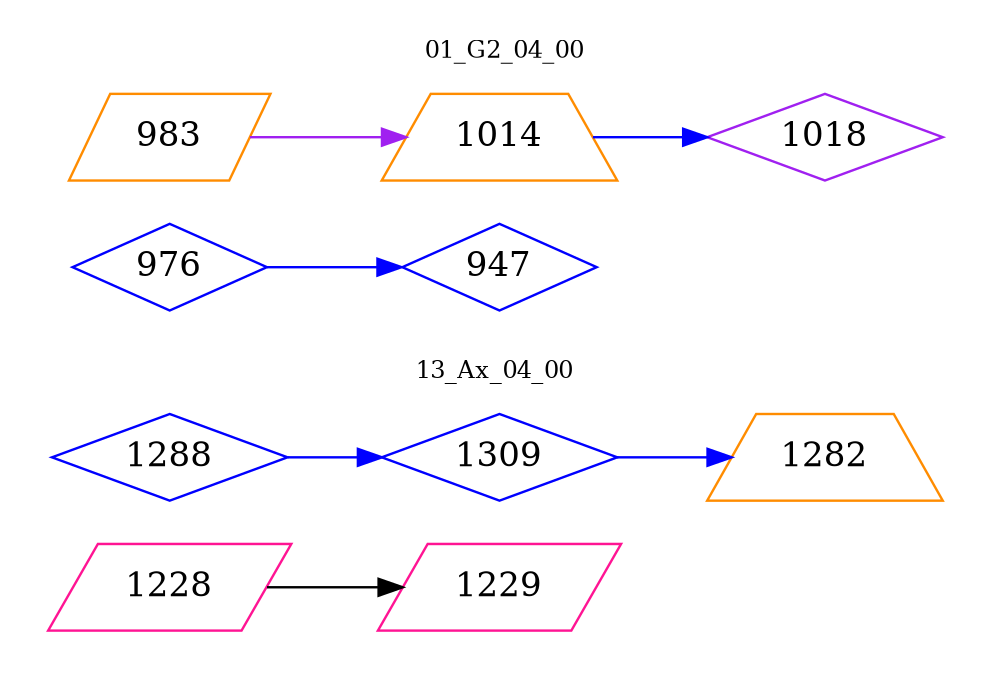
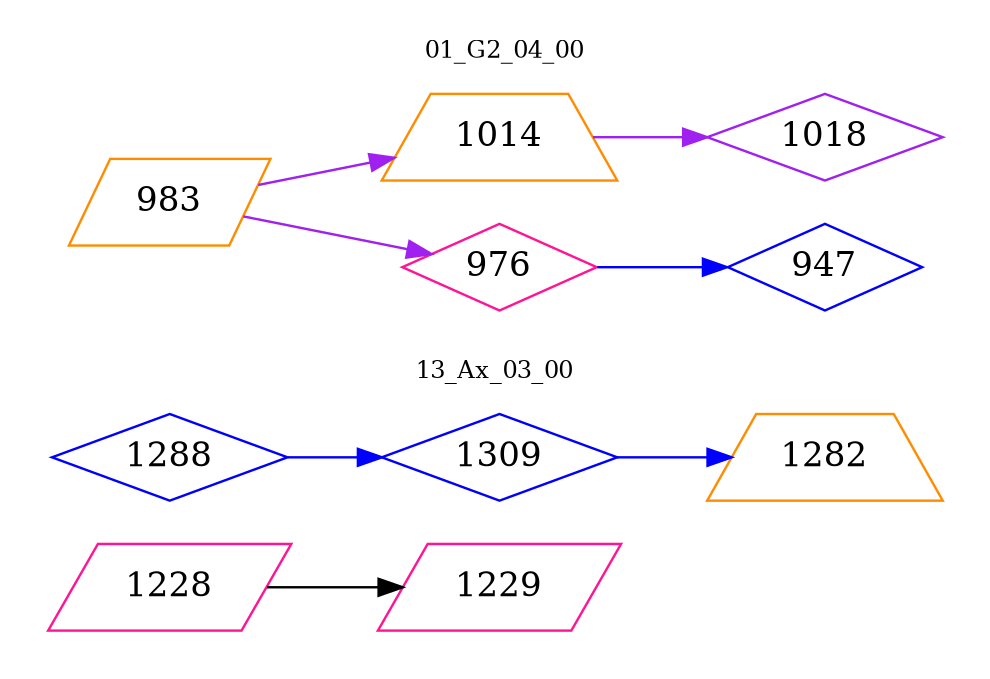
edge "1014" -> "1018": color blue -> purple
edge "983" -> "976": added
node "976": color blue -> deeppink
cluster "13_Ax_04_00": label "13_Ax_04_00" -> "13_Ax_03_00"
